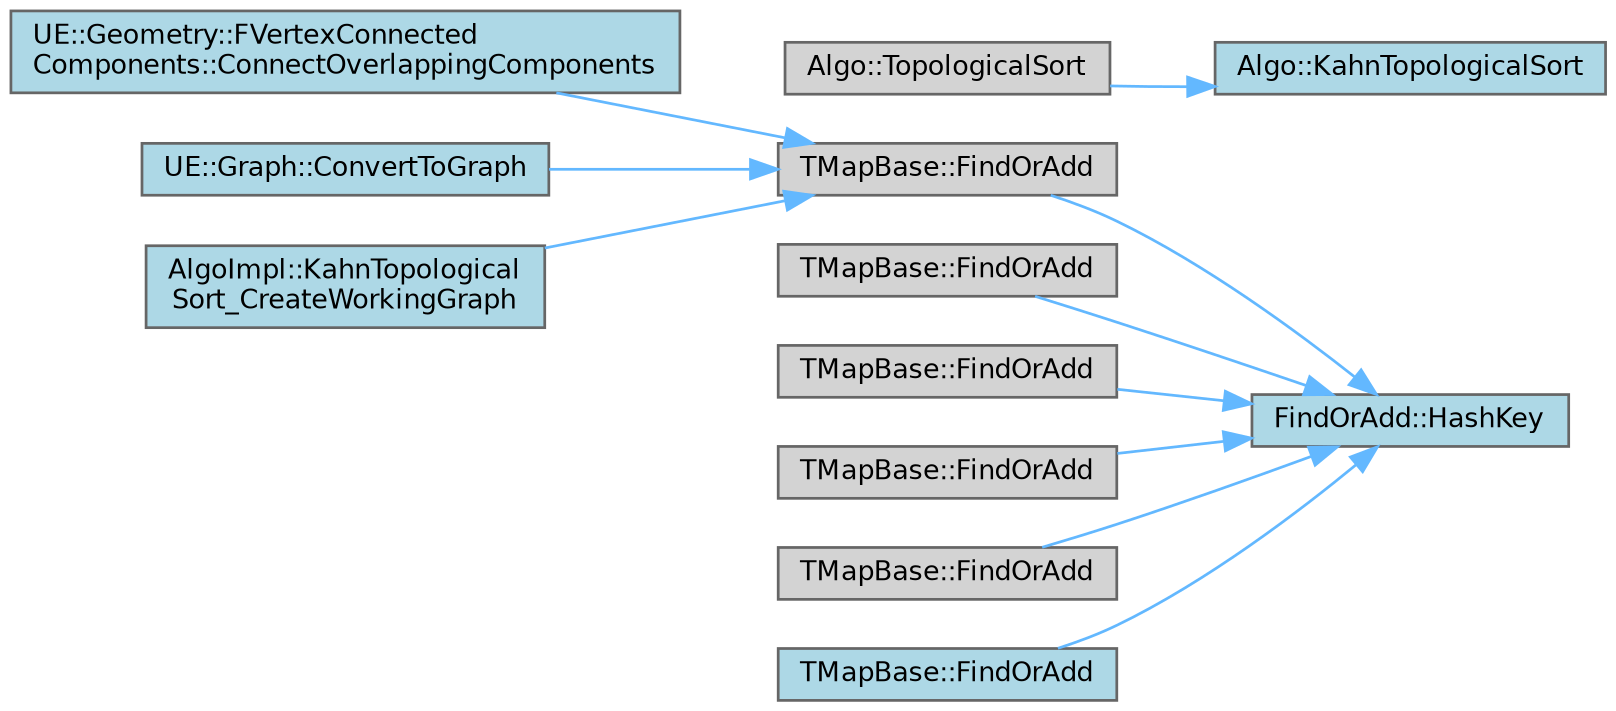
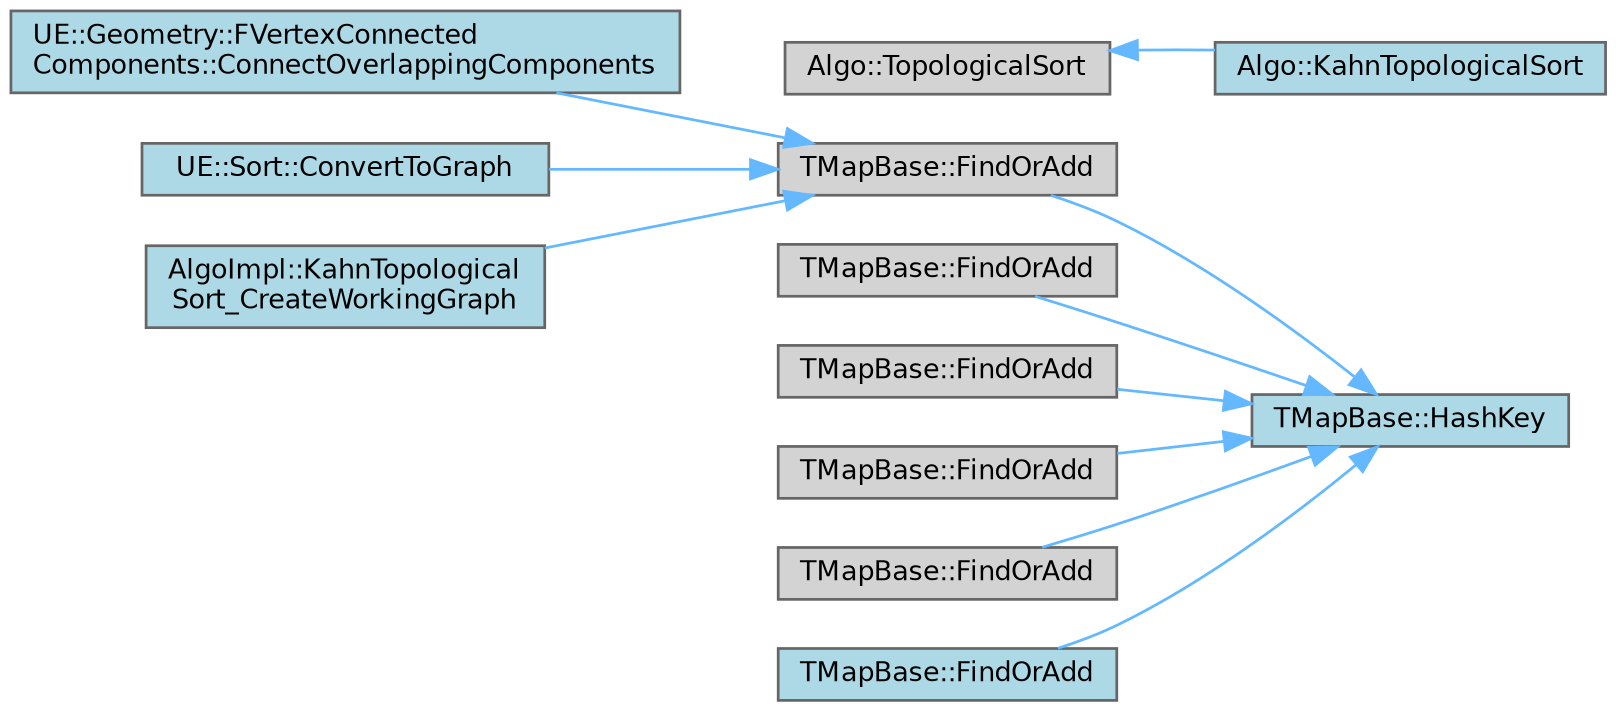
edge "Algo::TopologicalSort" -> "Algo::KahnTopologicalSort": reversed
node "UE::Graph::ConvertToGraph": label "UE::Graph::ConvertToGraph" -> "UE::Sort::ConvertToGraph"
node "FindOrAdd::HashKey": label "FindOrAdd::HashKey" -> "TMapBase::HashKey"
